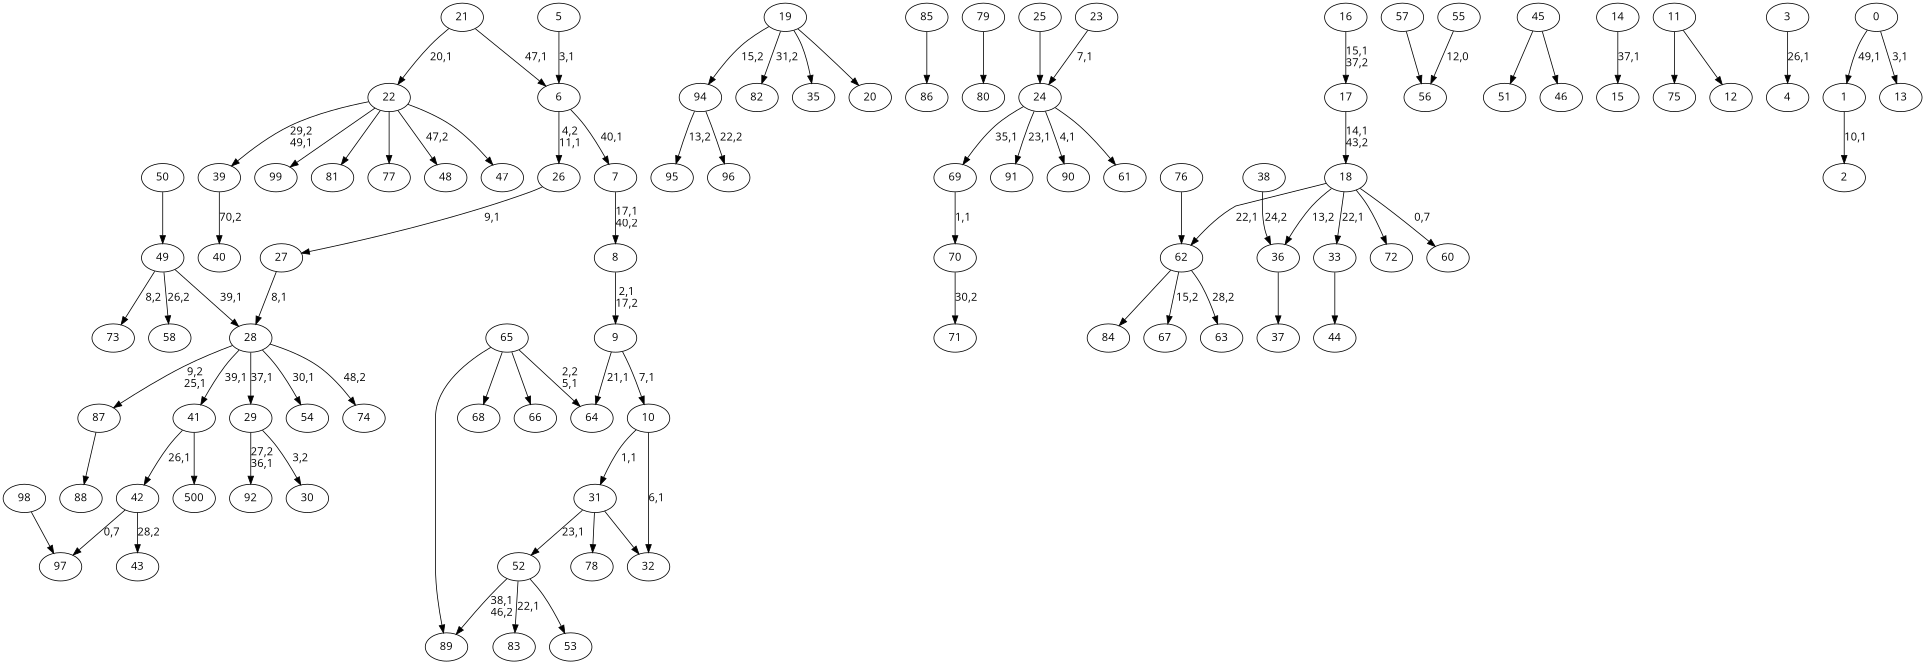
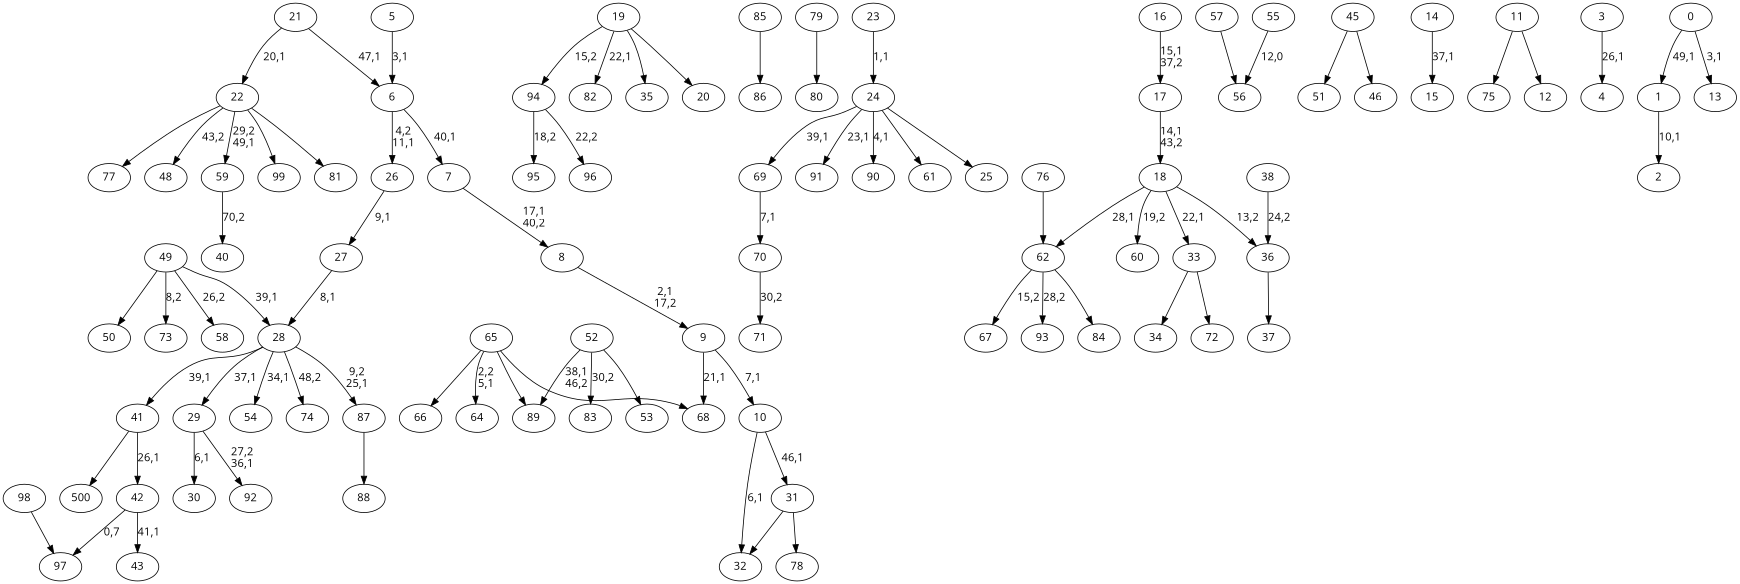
edge "25" -> "24": reversed
edge "19" -> "82": label "31,2" -> "22,1"
edge "23" -> "24": label "7,1" -> "1,1"
edge "22" -> "48": label "47,2" -> "43,2"
edge "94" -> "95": label "13,2" -> "18,2"
edge "24" -> "69": label "35,1" -> "39,1"
node "39": label "39" -> "59"
node "47": removed
edge "18" -> "72": now "33" -> "72"
edge "50" -> "49": reversed
edge "69" -> "70": label "1,1" -> "7,1"
edge "18" -> "62": label "22,1" -> "28,1"
edge "18" -> "60": label "0,7" -> "19,2"
node "63": label "63" -> "93"
node "44": label "44" -> "34"
edge "9" -> "64": now "9" -> "68"
edge "28" -> "54": label "30,1" -> "34,1"
edge "29" -> "30": label "3,2" -> "6,1"
edge "10" -> "31": label "1,1" -> "46,1"
edge "31" -> "52": removed, label "23,1"
edge "42" -> "43": label "28,2" -> "41,1"
edge "52" -> "83": label "22,1" -> "30,2"
